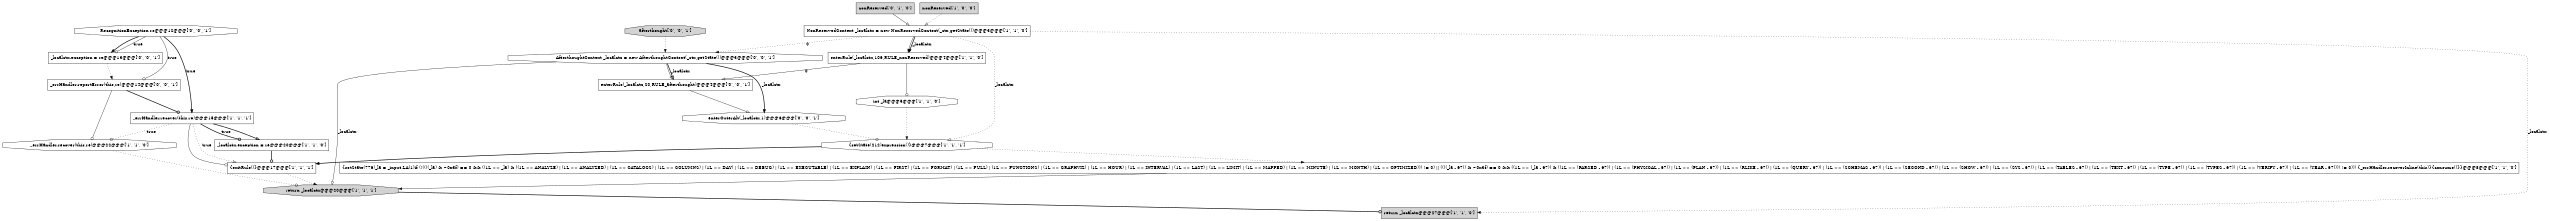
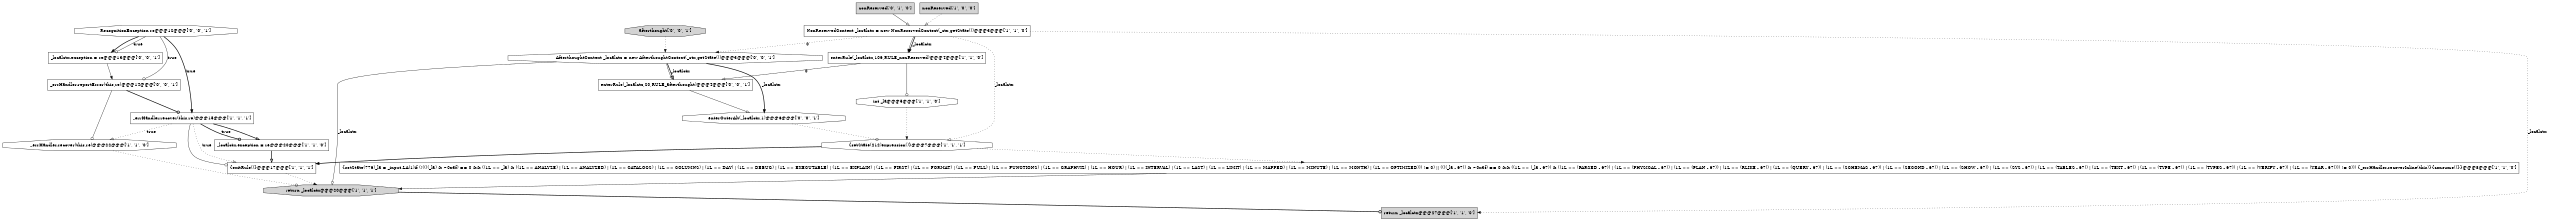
edge "_localctx.exception = re@@@13@@@['0', '0', '1']" -> "_errHandler.reportError(this,re)@@@14@@@['0', '0', '1']": style dotted -> solid
edge "_errHandler.recover(this,re)@@@15@@@['1', '1', '1']" -> "_errHandler.recover(this,re)@@@22@@@['1', '1', '0']": arrowhead odot -> onormal
edge "_localctx.exception = re@@@20@@@['1', '1', '0']" -> "{exitRule()}@@@17@@@['1', '1', '1']": arrowhead odot -> onormal
